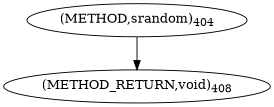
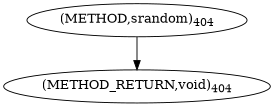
node "(METHOD_RETURN,void)": text "408" -> "404"
